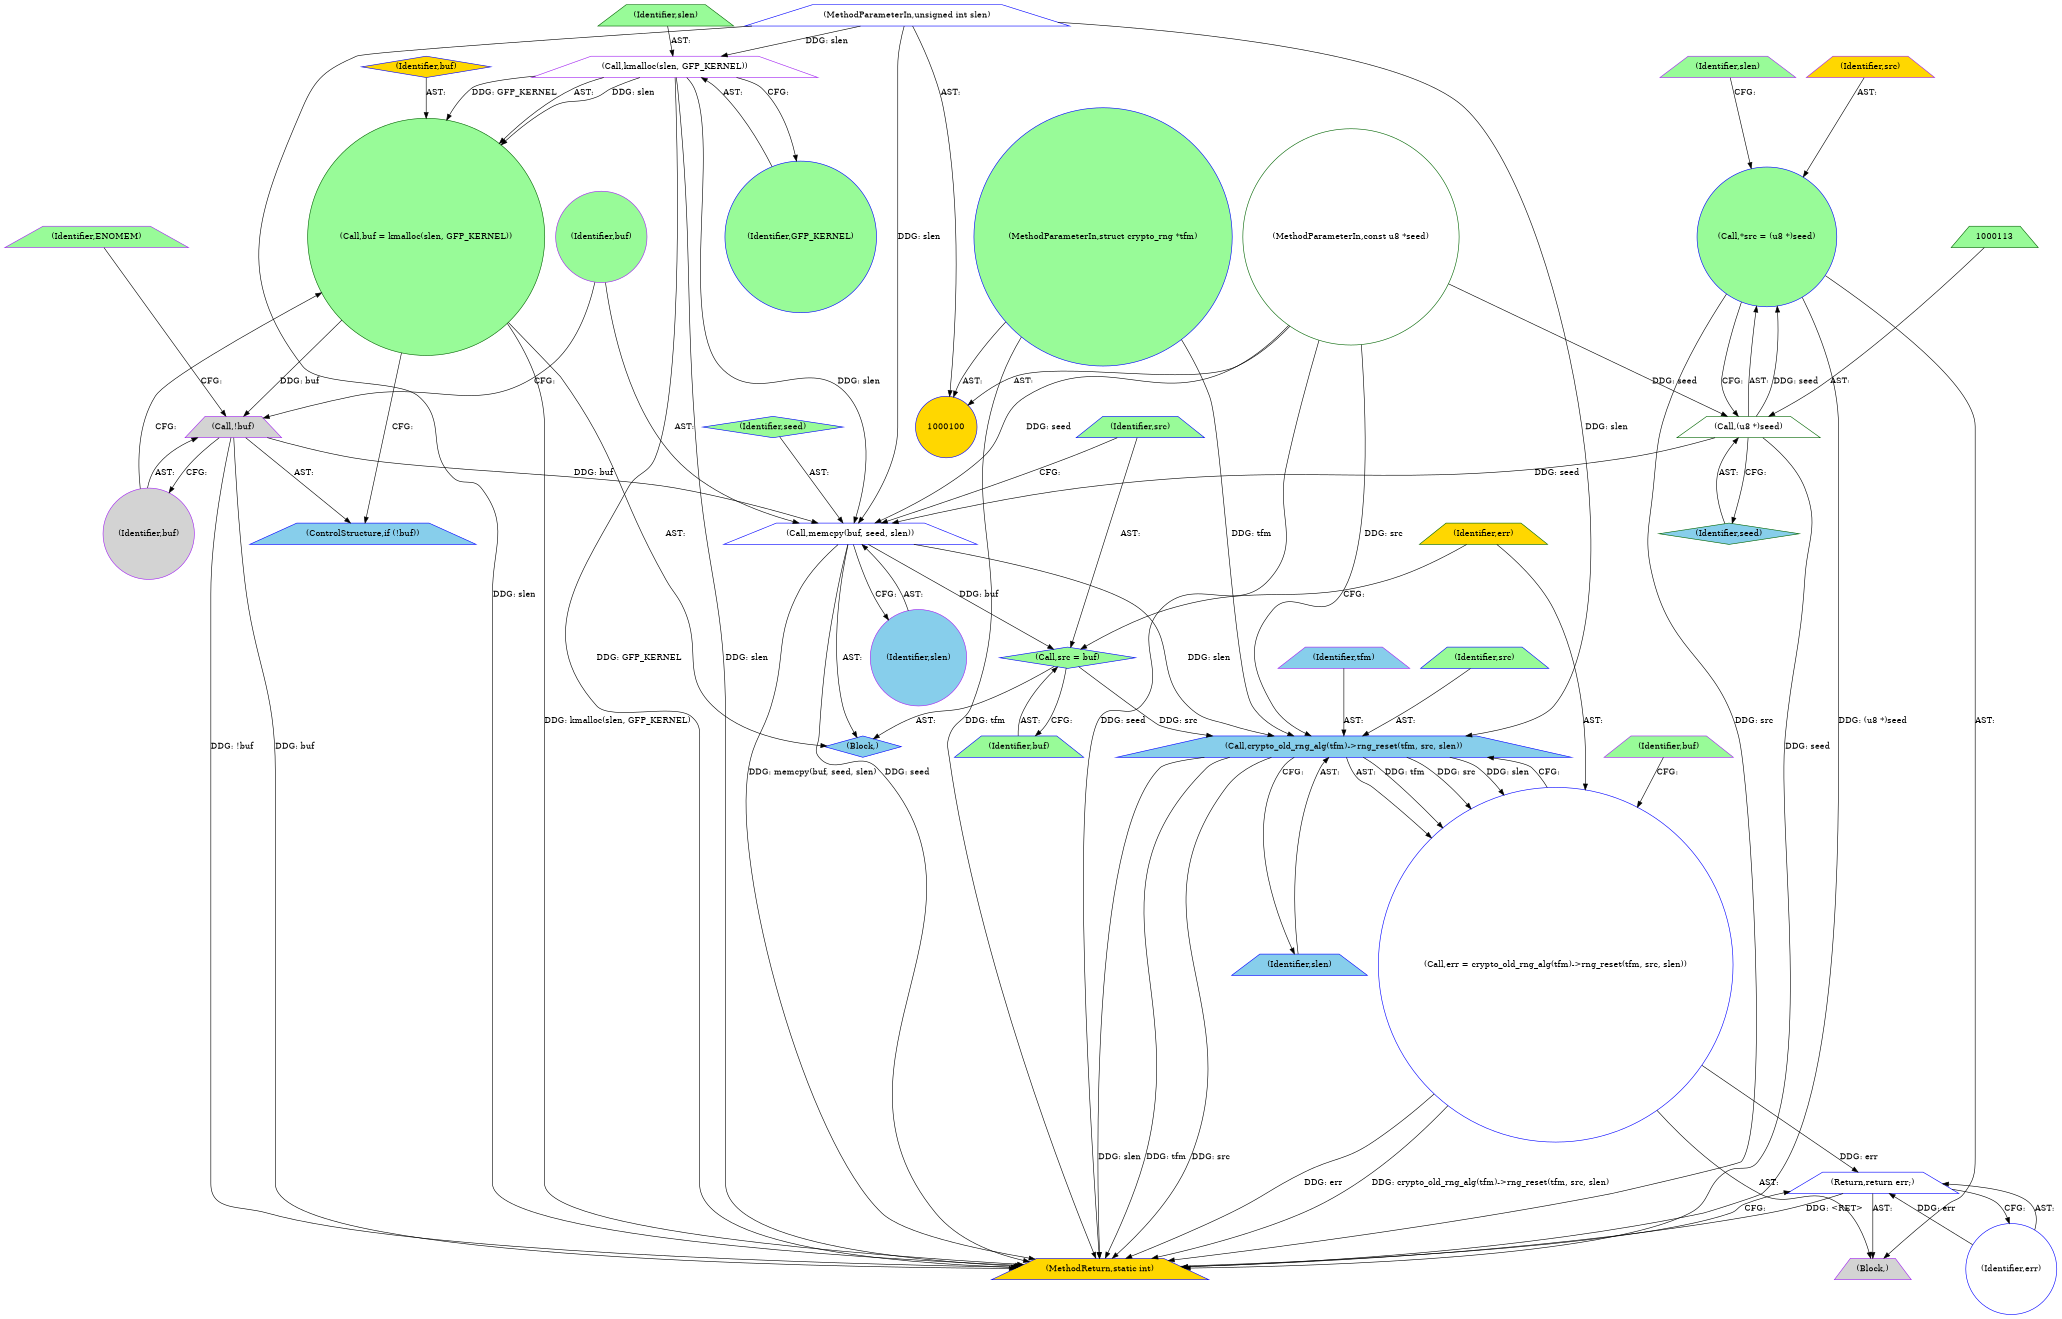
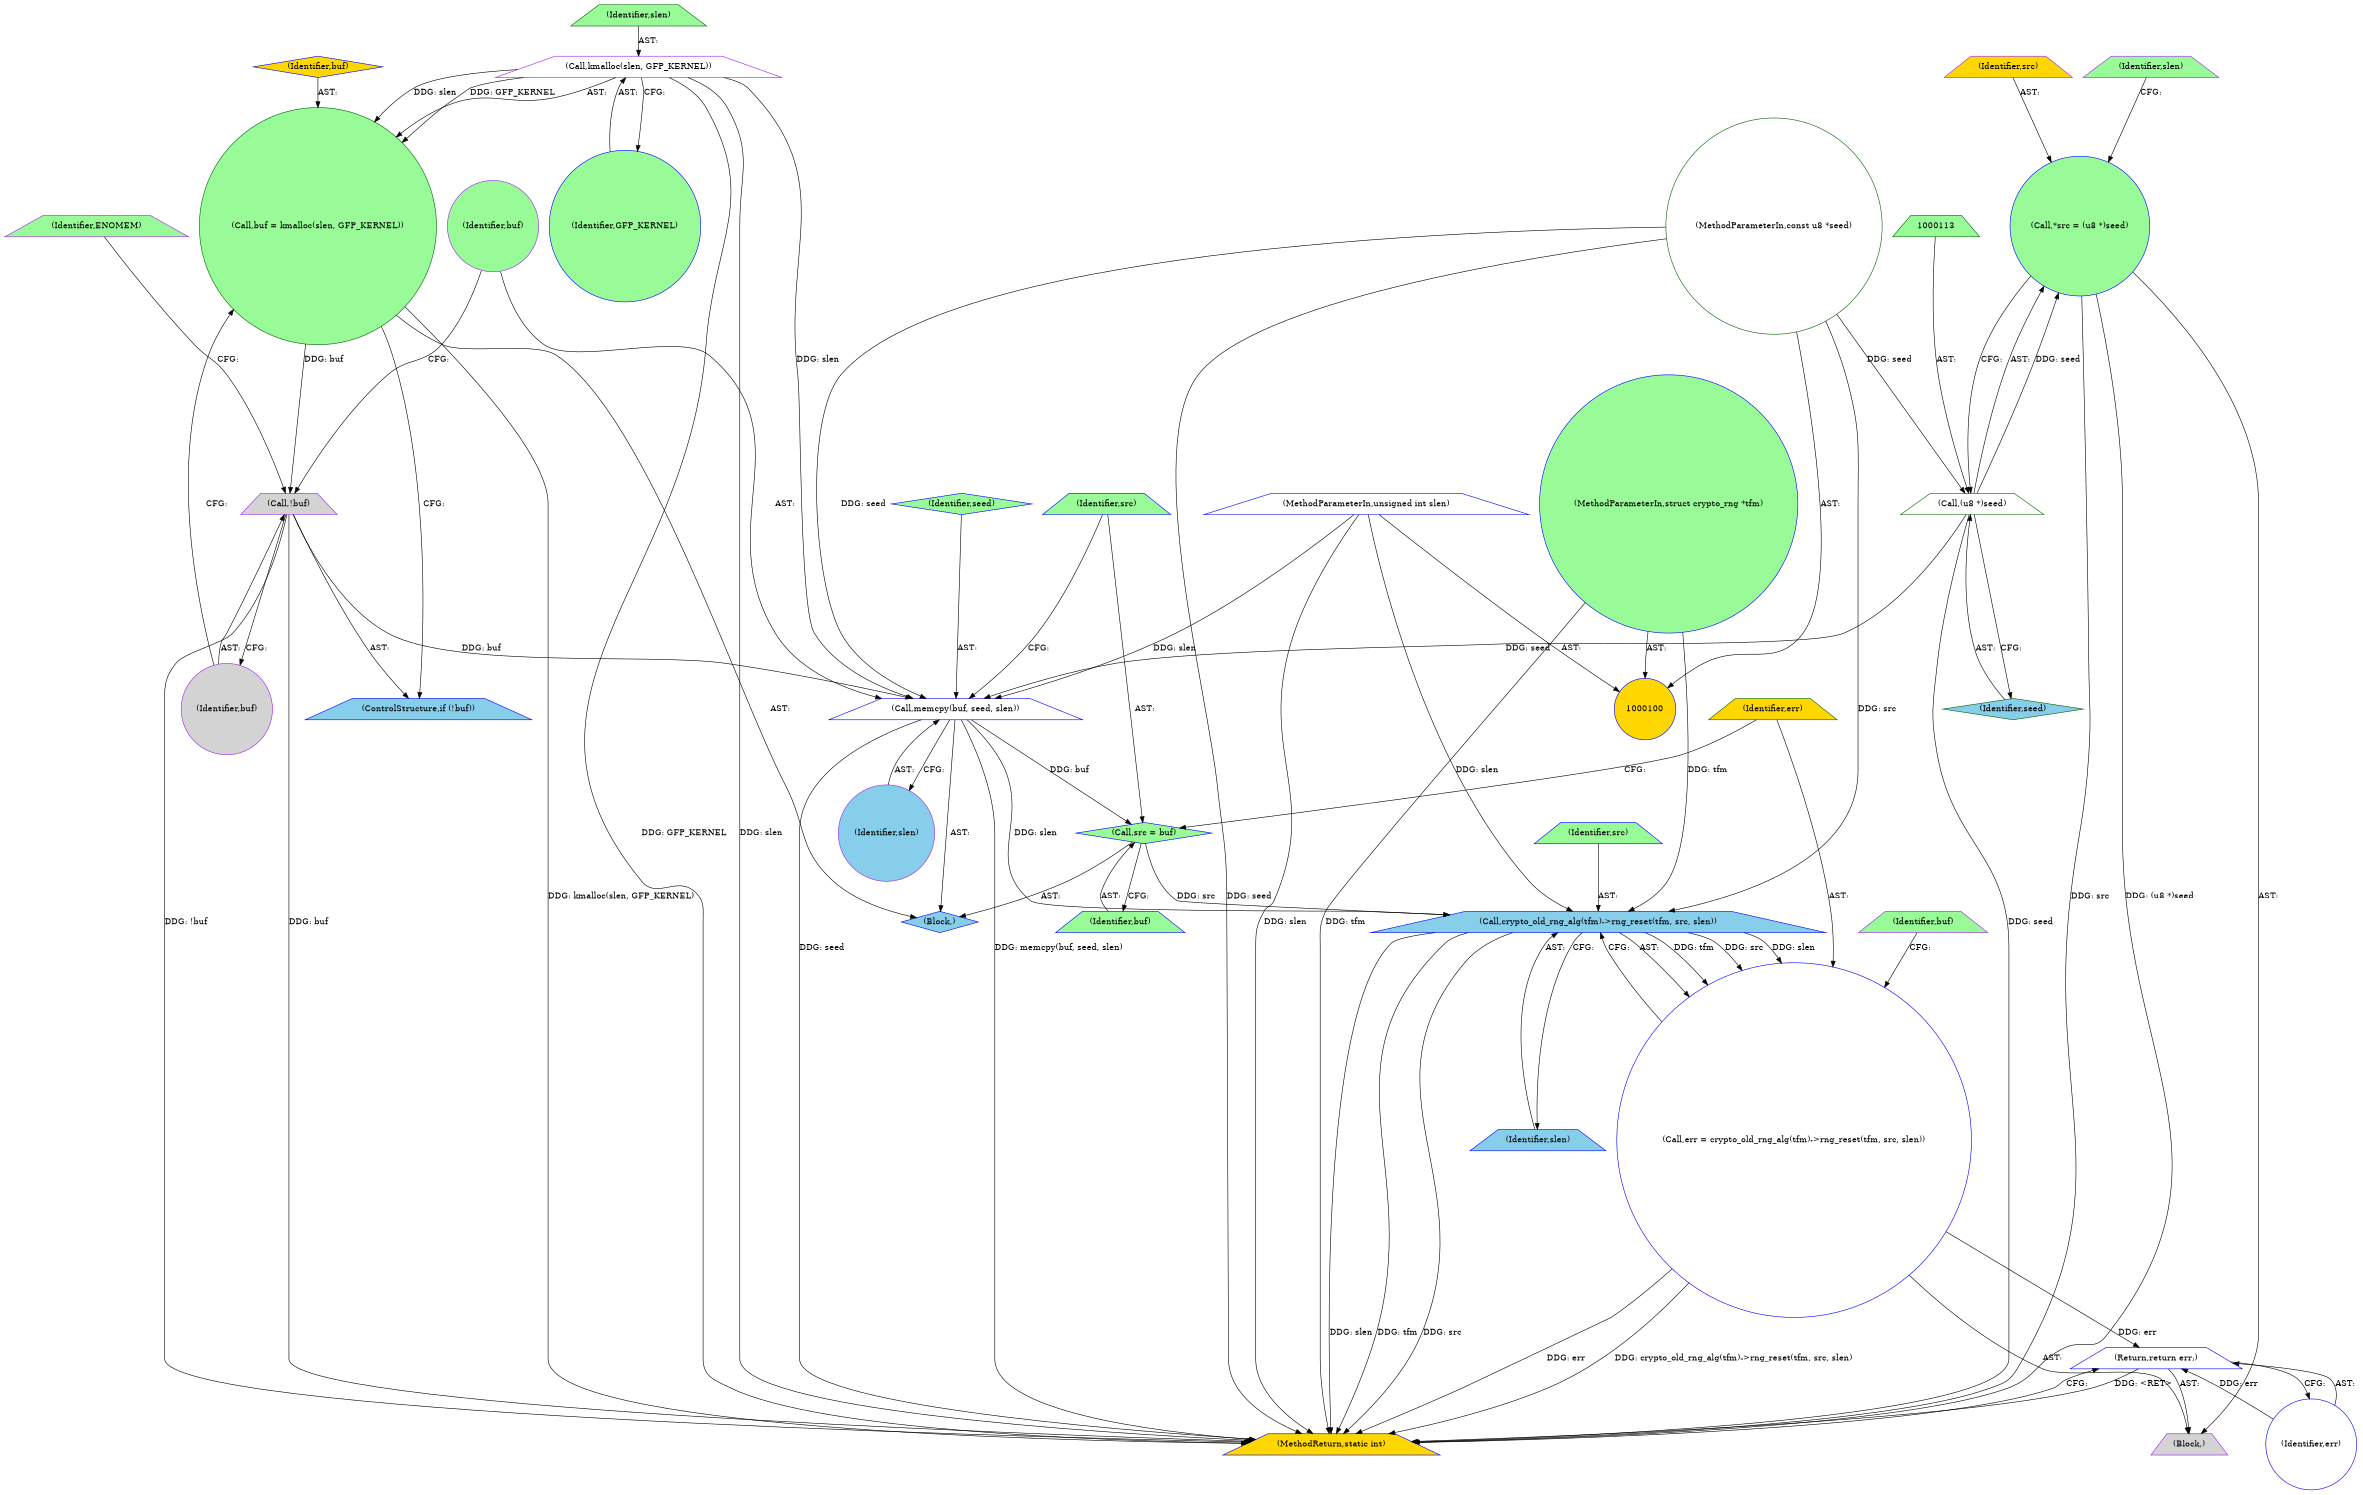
edge "(MethodParameterIn,unsigned int slen)" -> "(Call,kmalloc(slen, GFP_KERNEL))": removed, label "DDG: slen"
node "(Identifier,tfm)": removed
